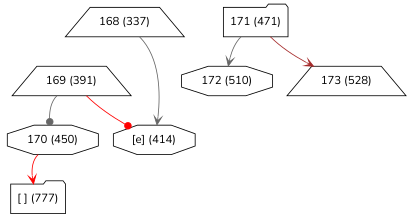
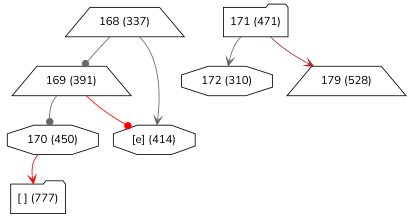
edge "168 (337)" -> "169 (391)": added
node "172 (510)": label "172 (510)" -> "172 (310)"
node "173 (528)": label "173 (528)" -> "179 (528)"
